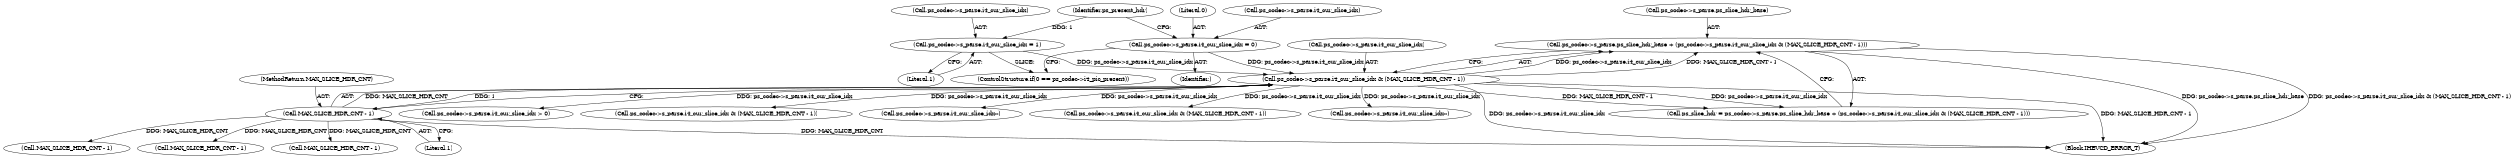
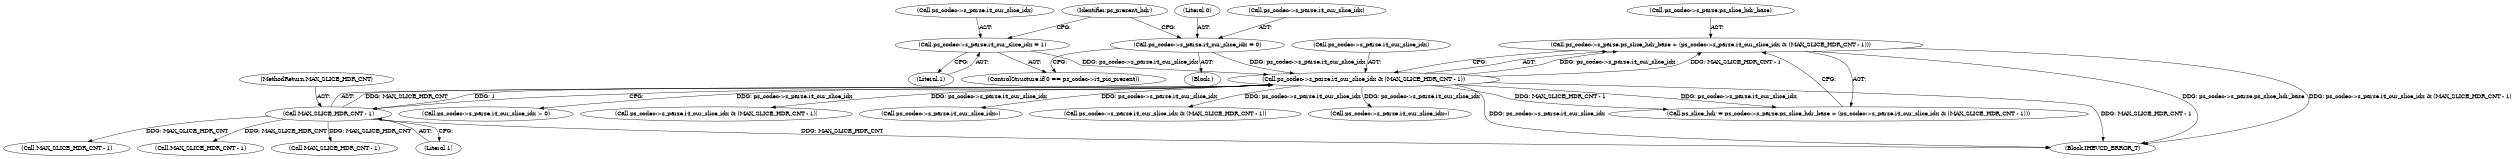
edge "(Identifier,ps_present_hdr)" -> "(Call,ps_codec->s_parse.i4_cur_slice_idx = 1)": label "DDG: 1" -> "CFG: "
edge "(Call,ps_codec->s_parse.i4_cur_slice_idx = 1)" -> "(ControlStructure,if(0 == ps_codec->i4_pic_present))": label "SLICE: " -> "AST: "
node "(Identifier,)": label "(Identifier,)" -> "(Block,)"
